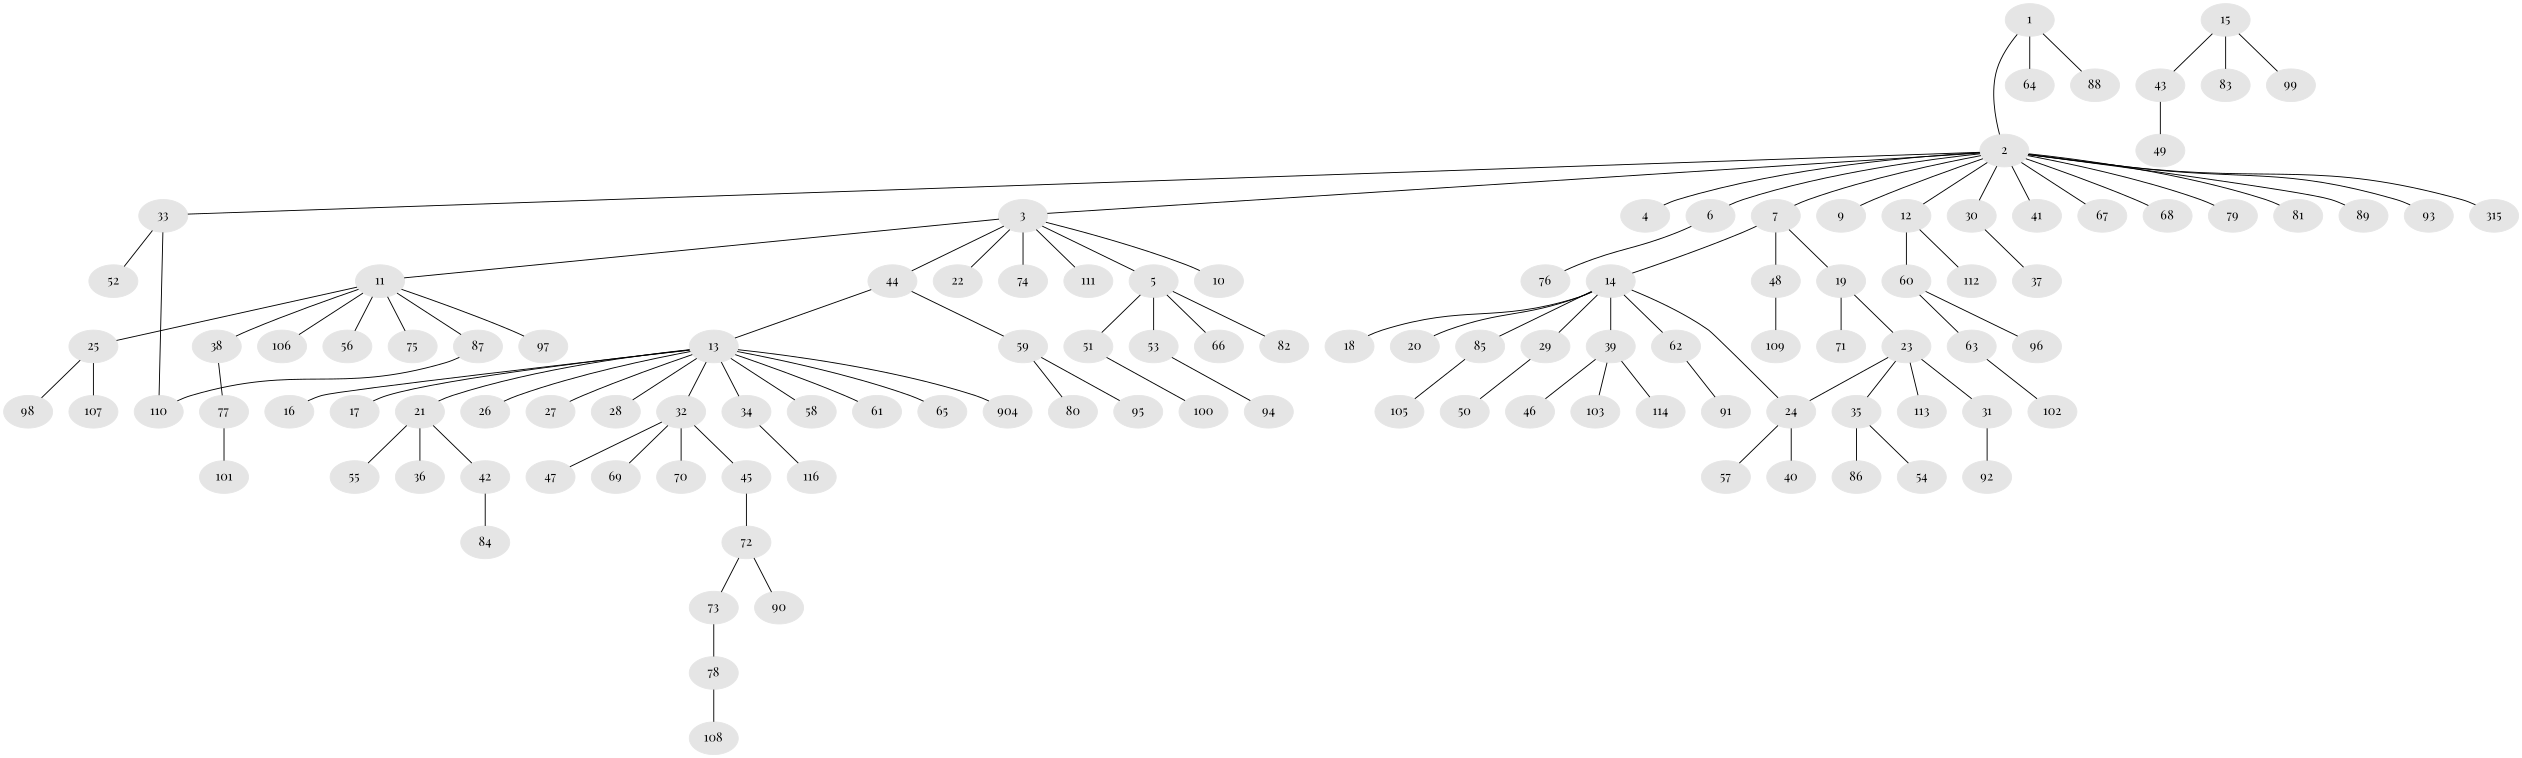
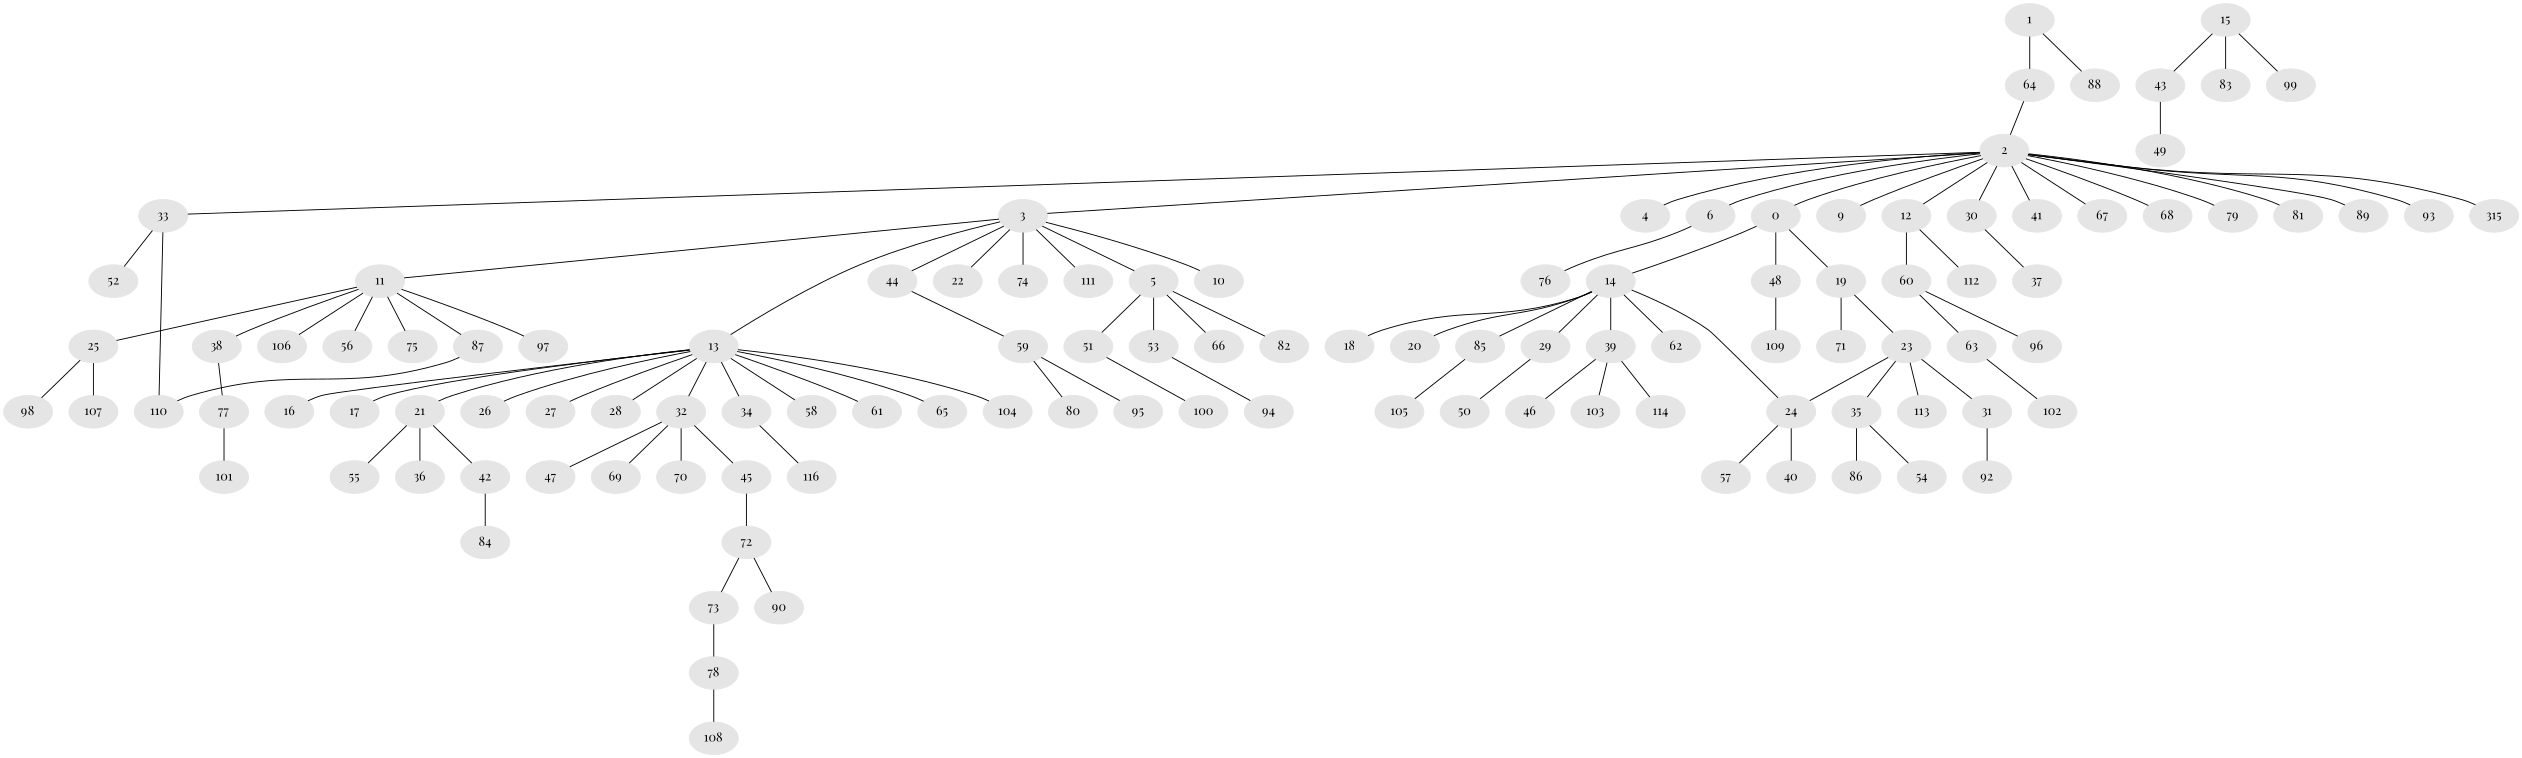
edge "1" -- "2": now "64" -- "2"
node "7": label "7" -> "0"
edge "44" -- "13": now "3" -- "13"
node "904": label "904" -> "104"
node "91": removed
